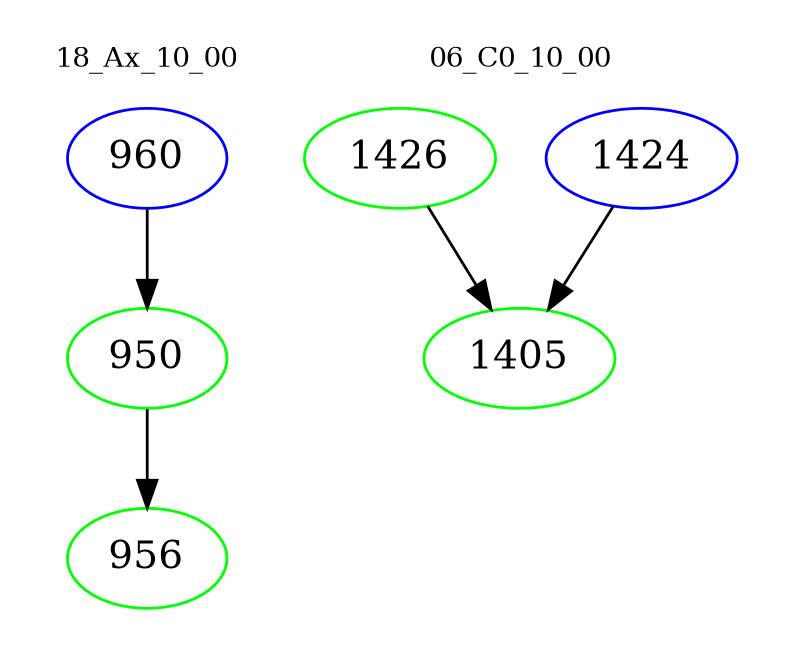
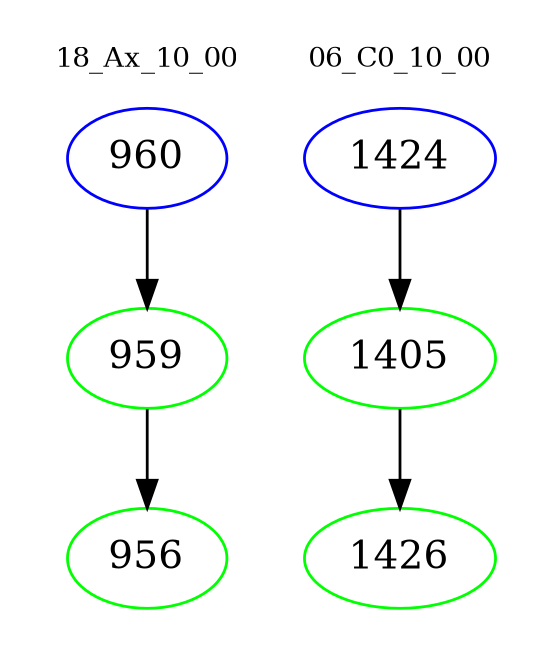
edge "1426" -> "1405": reversed
node "950": label "950" -> "959"
